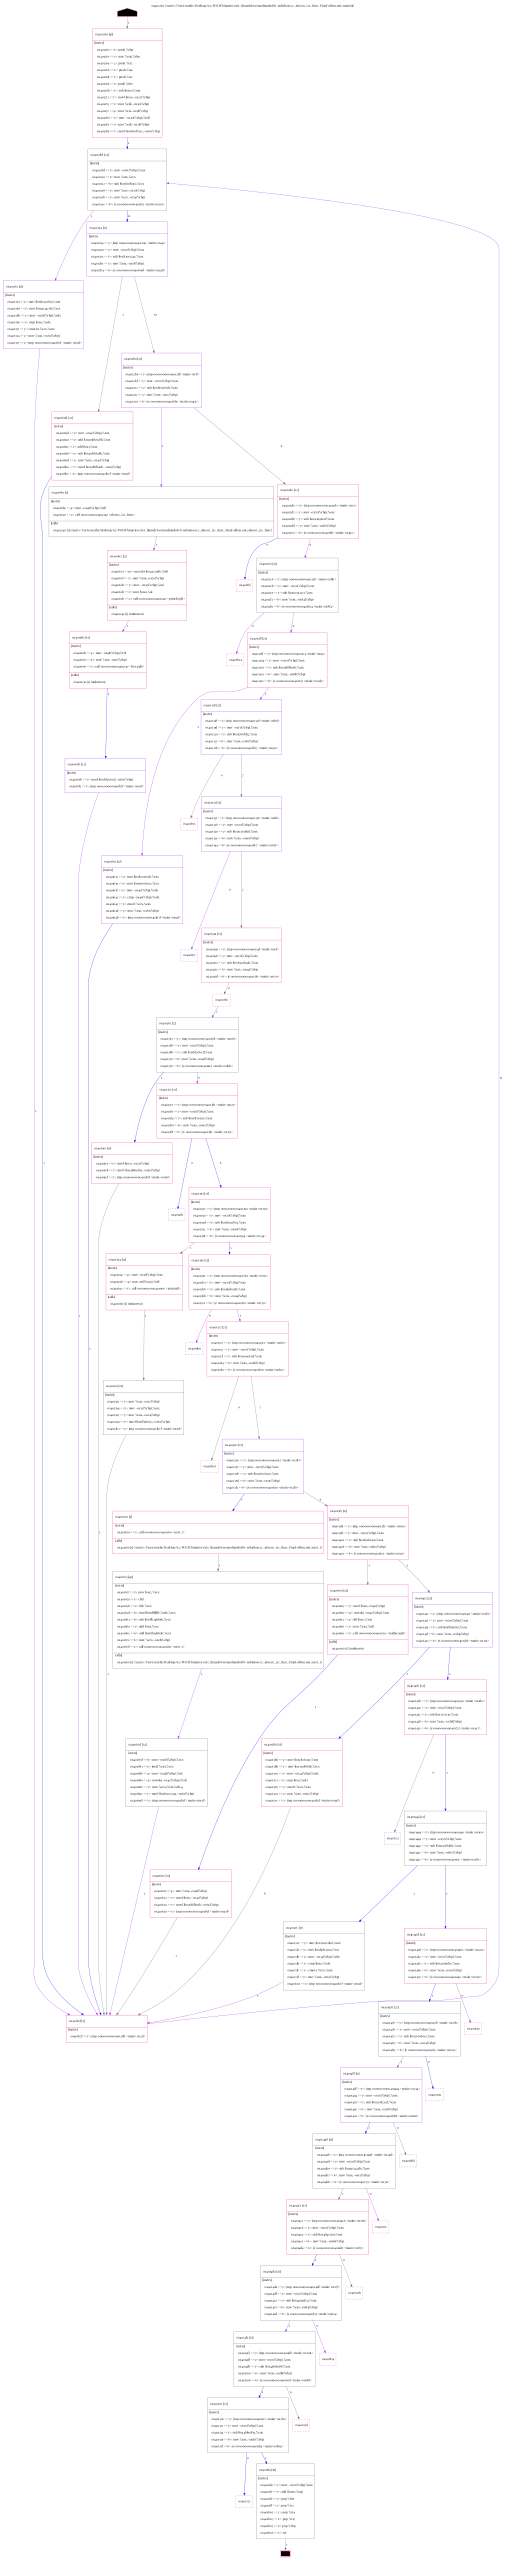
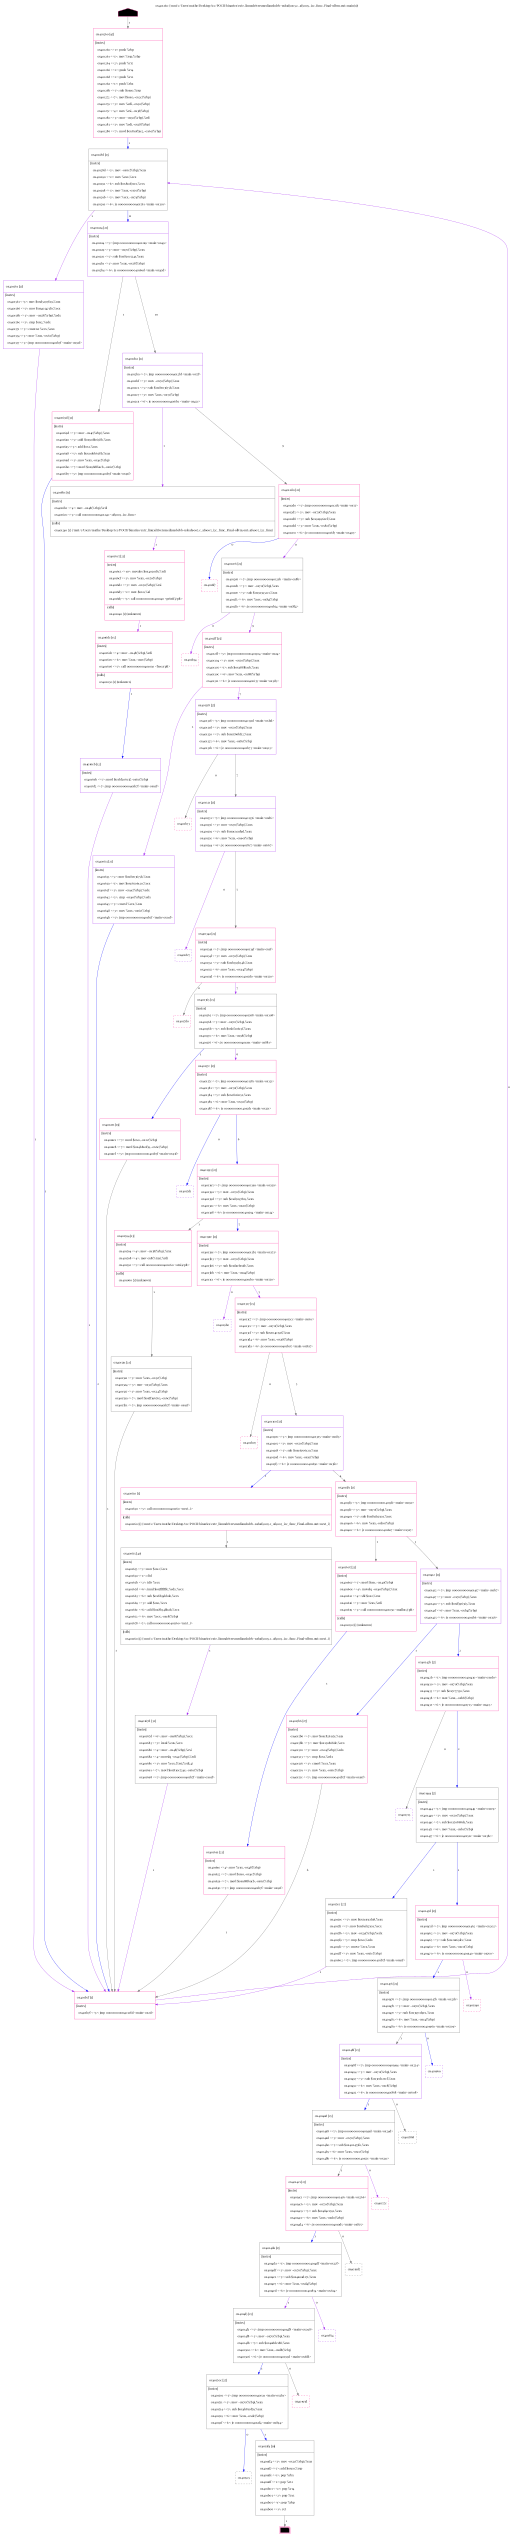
edge "0x4017d0" -> "0x401363 [25]": now "0x40134a [25]" -> "0x401363 [25]"
